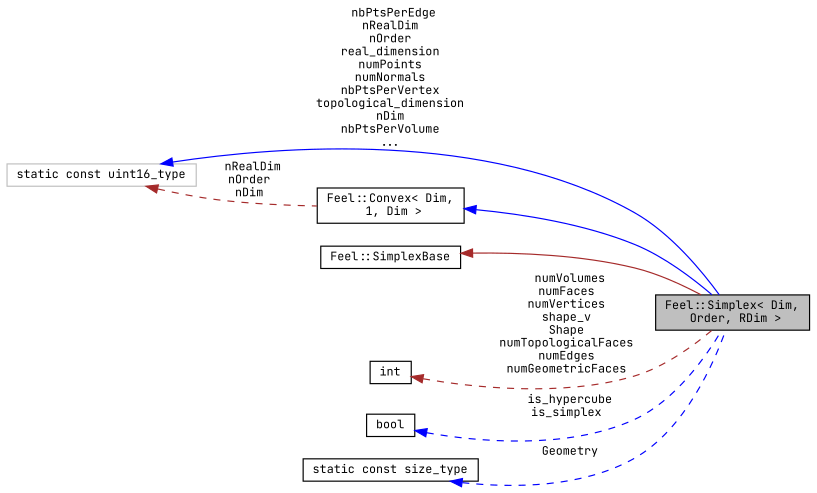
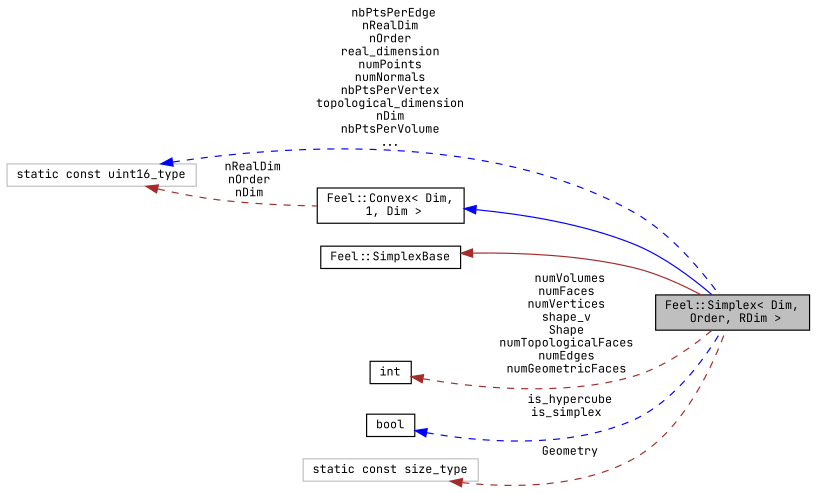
edge "Feel::Simplex< Dim, Order, RDim >" -> "static const uint16_type": style solid -> dashed
edge "Feel::Simplex< Dim, Order, RDim >" -> "static const size_type": color blue -> brown
node "static const size_type": color black -> grey75
